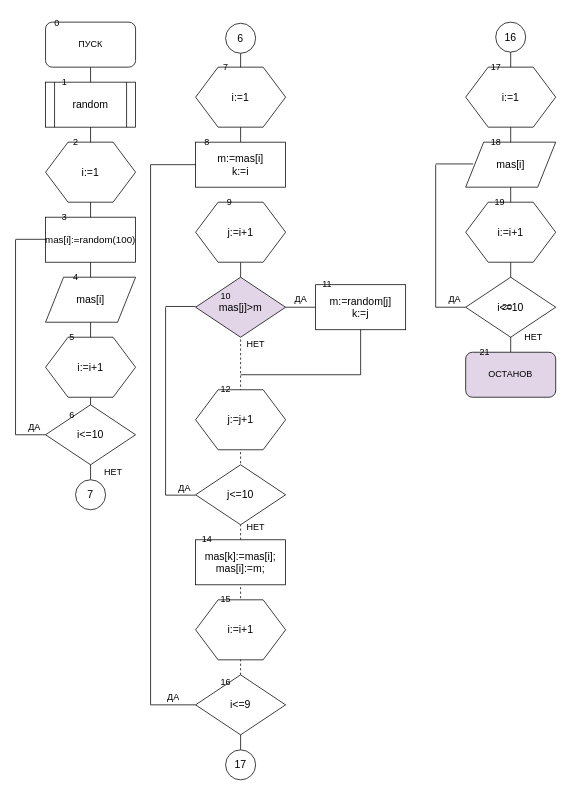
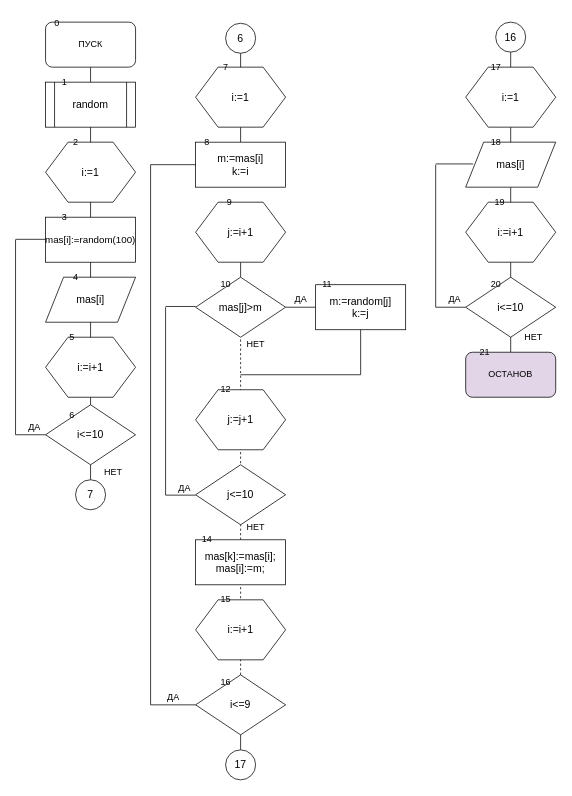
node "10": moved (225, 296) -> (225, 285)
node "mas[j]>m": fillcolor #e1d5e7 -> #ffffff
node "20": moved (507, 307) -> (495, 285)
